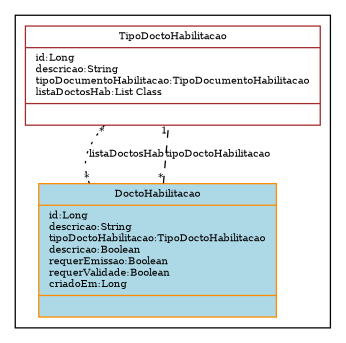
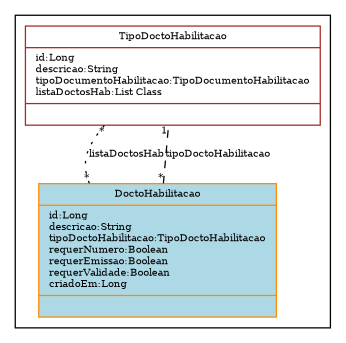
node "DoctoHabilitacao": text "descricao:Boolean" -> "requerNumero:Boolean"
